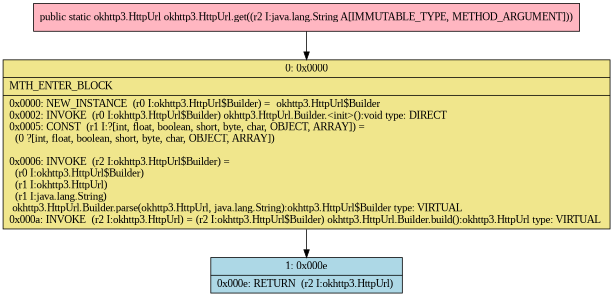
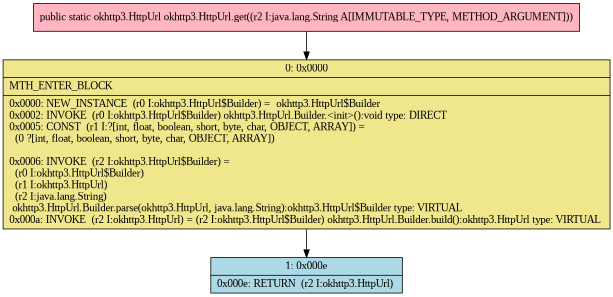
node "0: 0x0000": text "(r1 I:java.lang.String)" -> "(r2 I:java.lang.String)"
